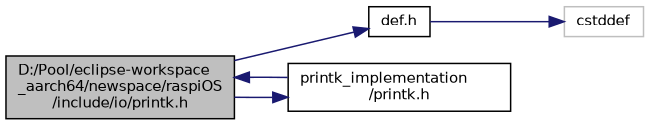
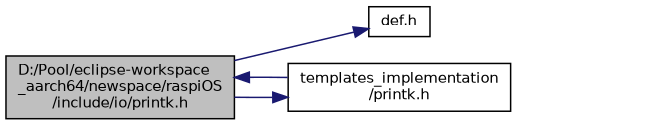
node "cstddef": removed
node "printk_implementation /printk.h": label "printk_implementation /printk.h" -> "templates_implementation /printk.h"
